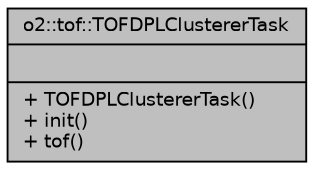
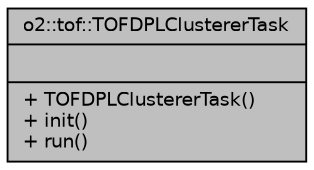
node "o2::tof::TOFDPLClustererTask": text "+ tof()" -> "+ run()"
